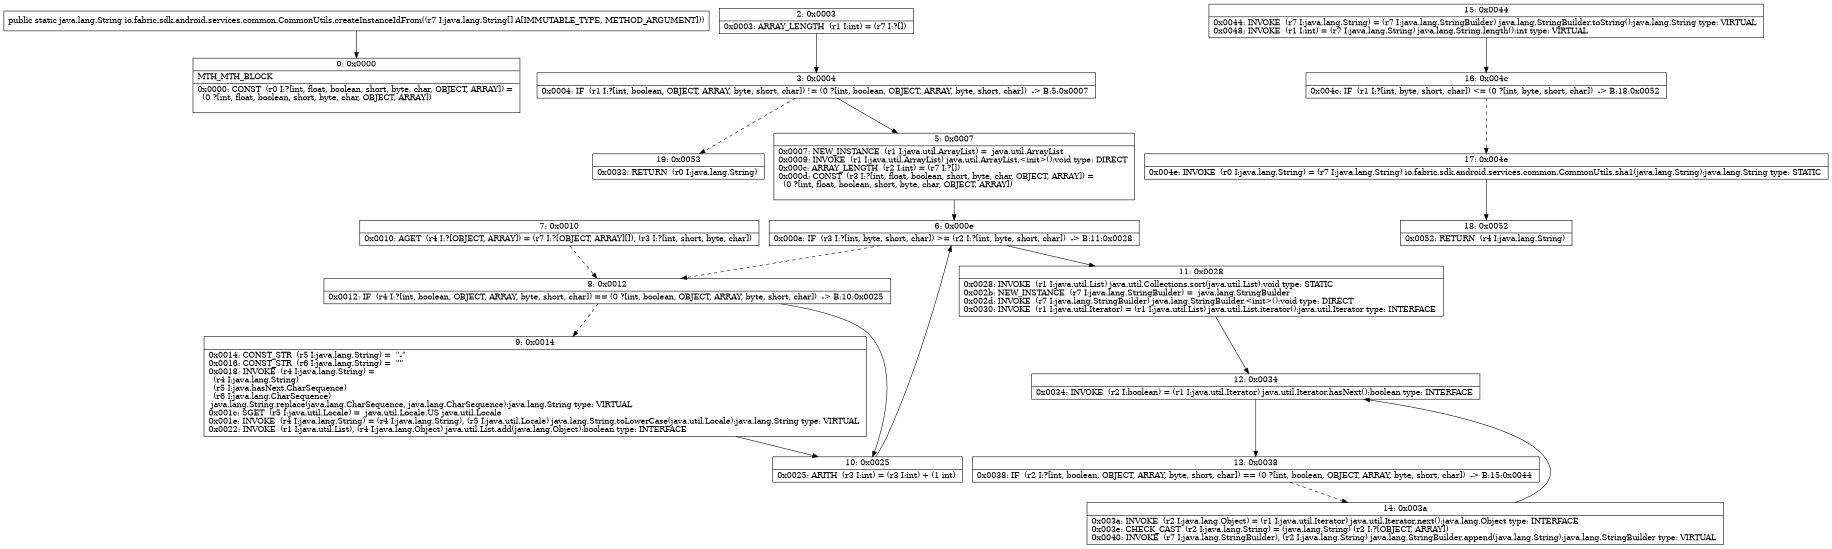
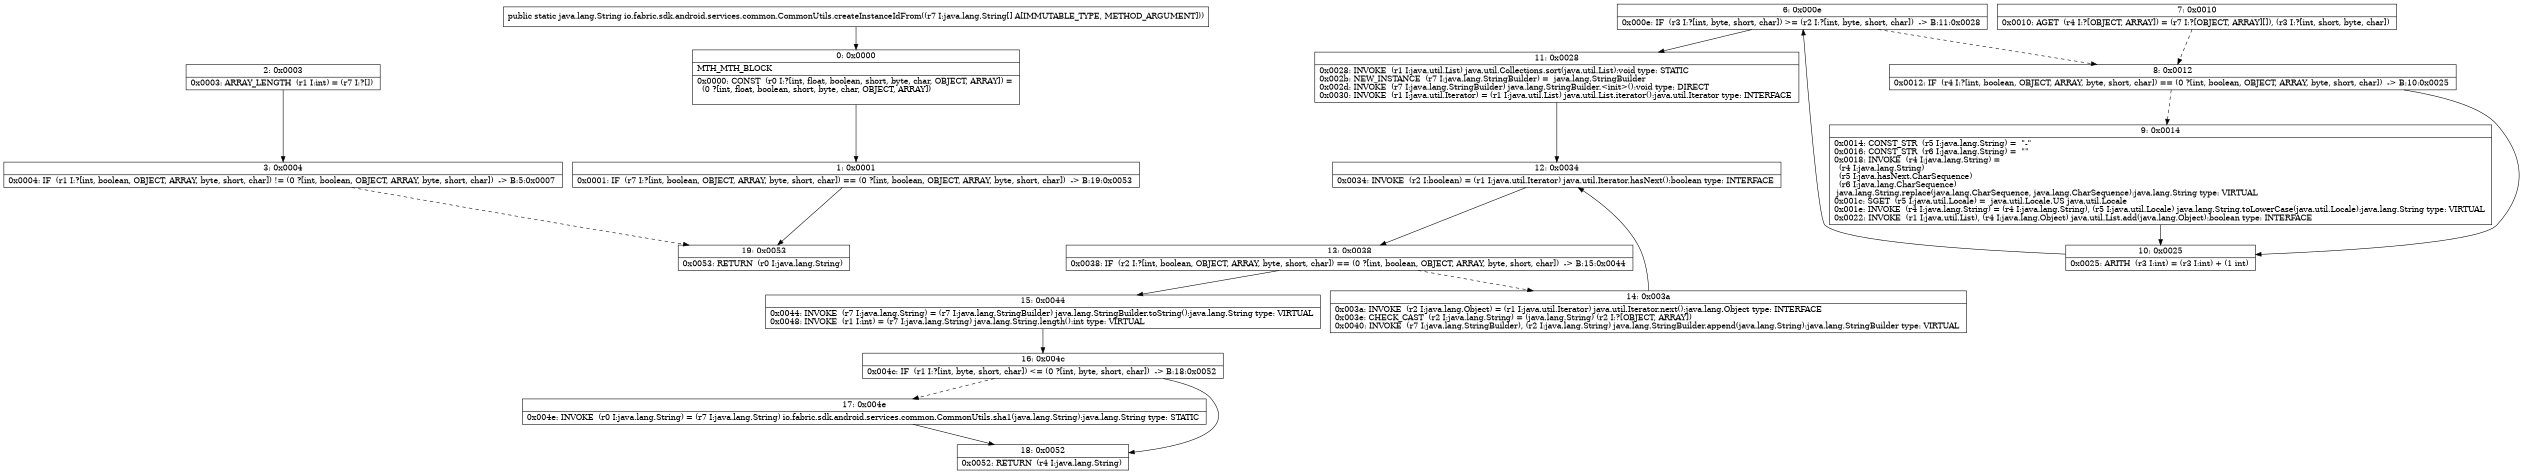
node "5: 0x0007": removed
node "19: 0x0053": text "0x0033: RETURN  (r0 I:java.lang.String)" -> "0x0053: RETURN  (r0 I:java.lang.String)"
node "1: 0x0001": added
edge "13: 0x0038" -> "15: 0x0044": added
edge "16: 0x004c" -> "18: 0x0052": added
